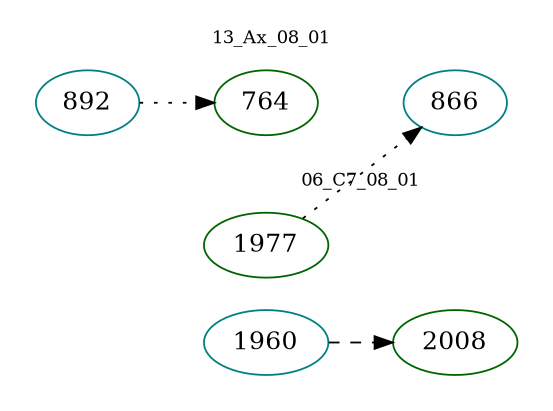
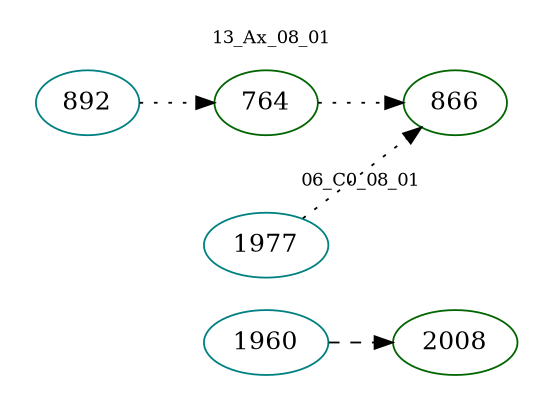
edge "764" -> "866": added
node "866": color teal -> darkgreen
cluster "06_C7_08_01": label "06_C7_08_01" -> "06_C0_08_01"
node "1977": color darkgreen -> teal
